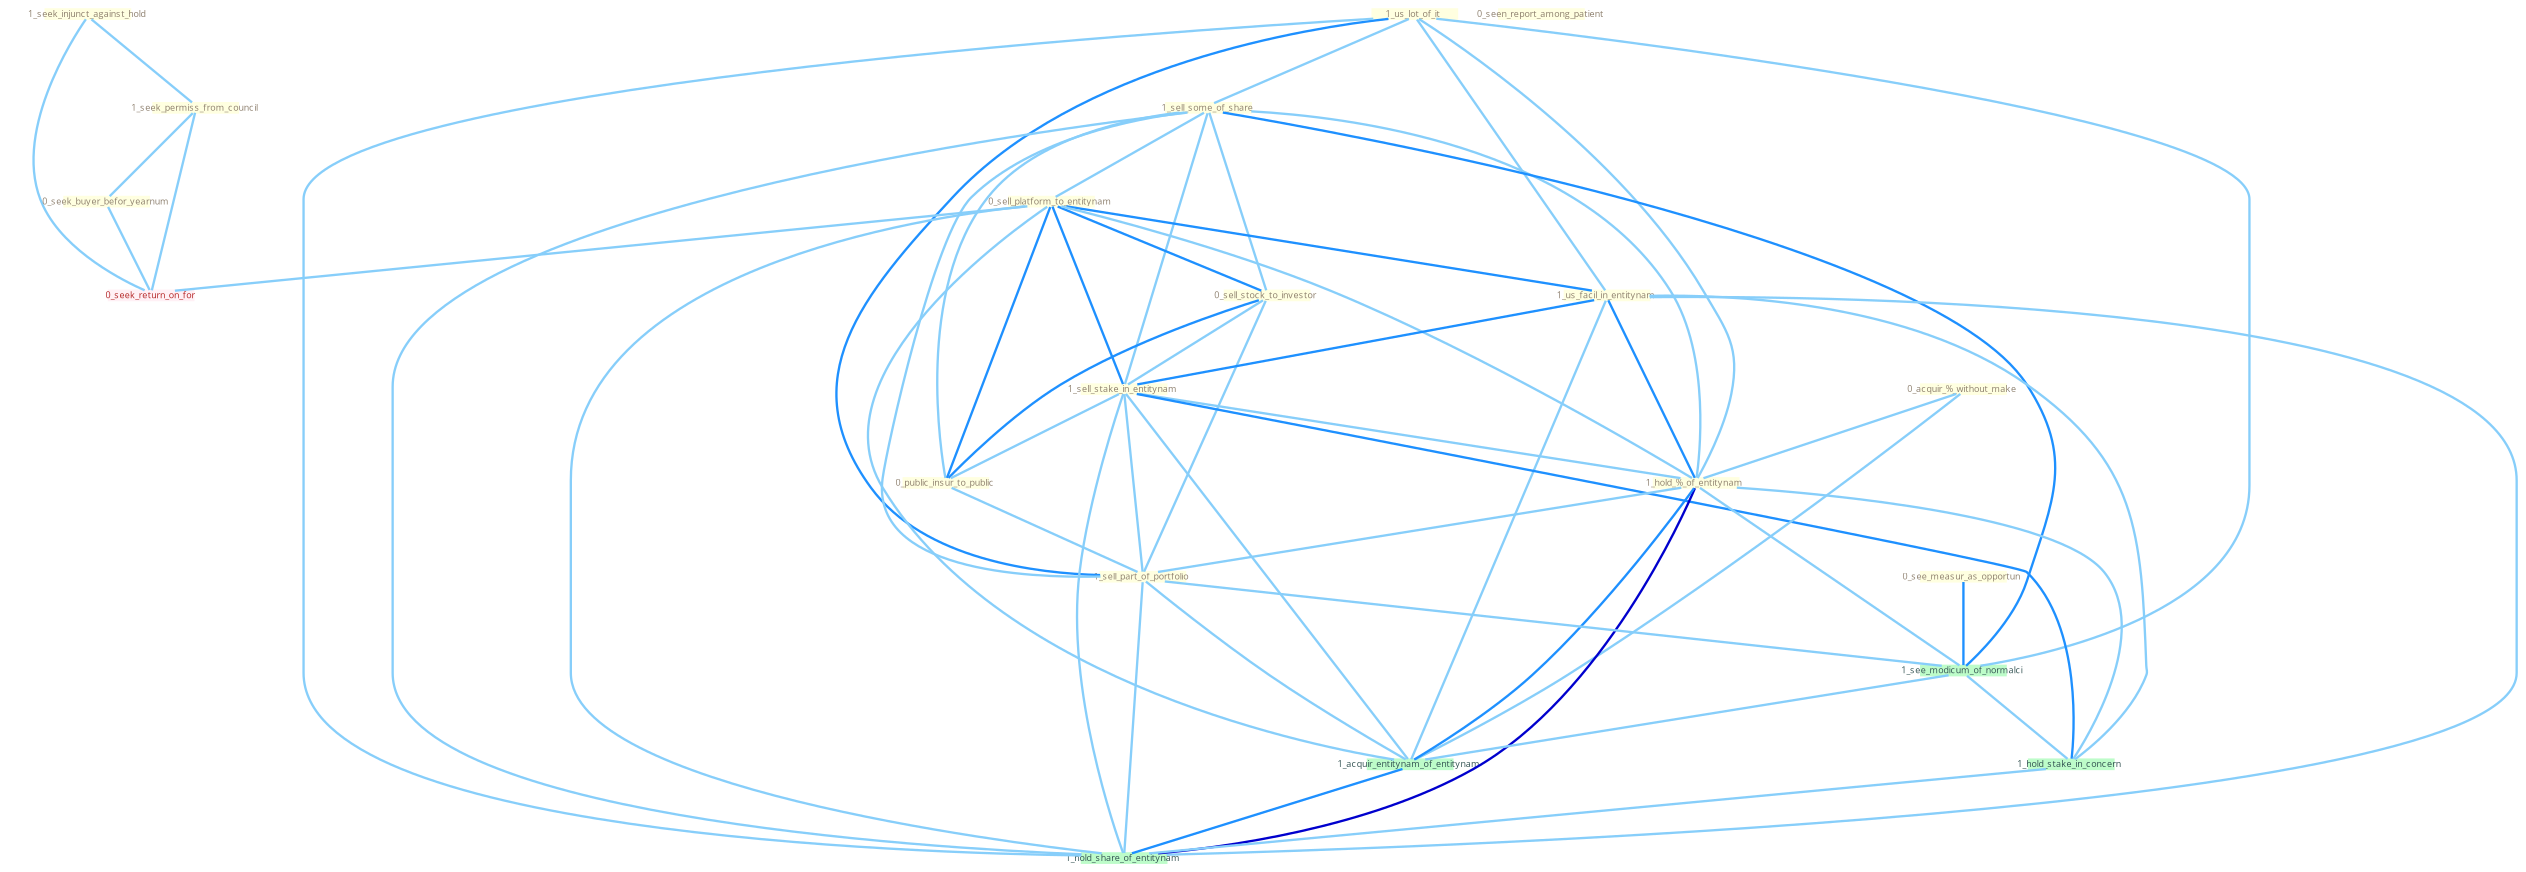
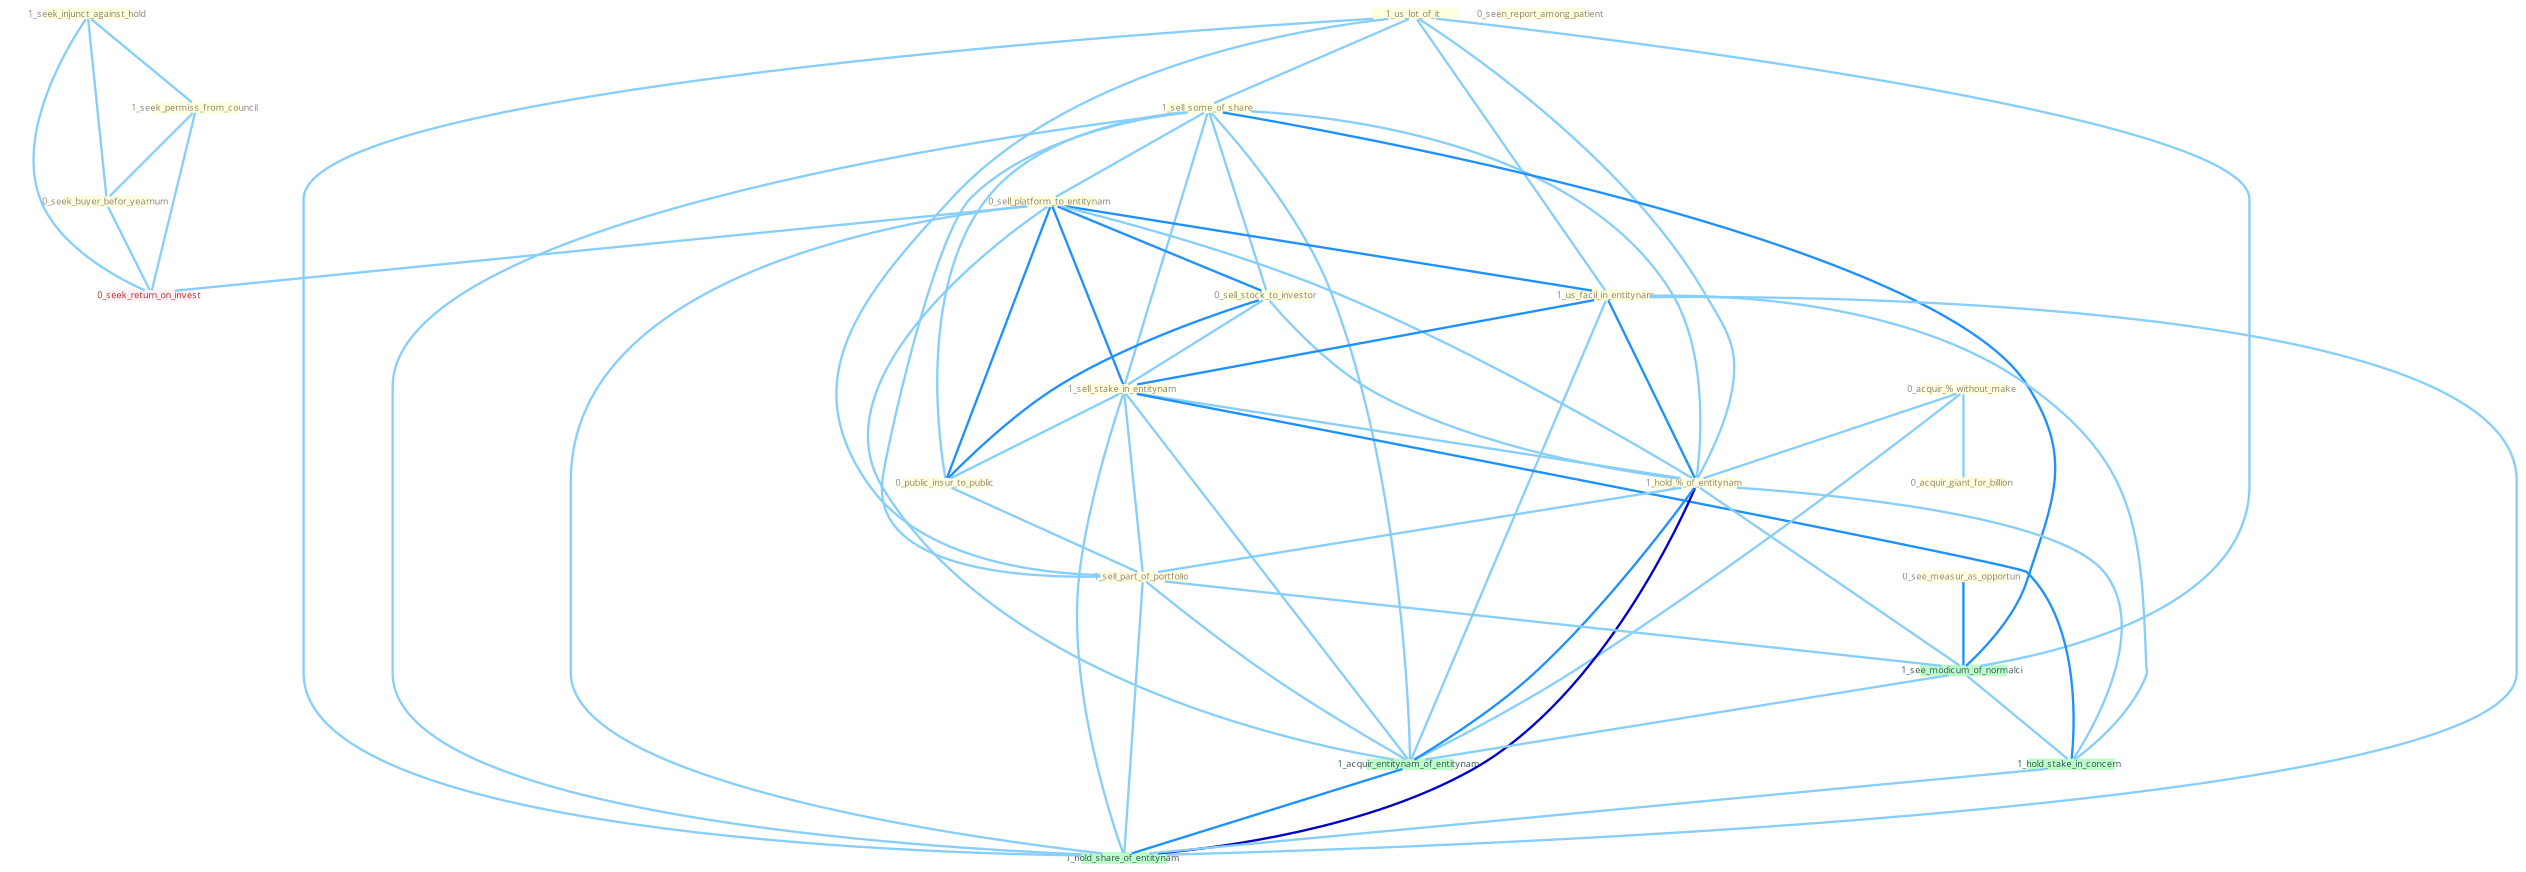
edge "1_seek_injunct_against_hold" -- "0_seek_buyer_befor_yearnum": added
edge "1_us_lot_of_it" -- "1_sell_part_of_portfolio": color #1e90ff -> #87cefa
node "0_seek_return_on_for": label "0_seek_return_on_for" -> "0_seek_return_on_invest"
edge "0_sell_stock_to_investor" -- "1_sell_part_of_portfolio": now "0_sell_stock_to_investor" -- "1_hold_%_of_entitynam"
edge "1_sell_some_of_share" -- "1_acquir_entitynam_of_entitynam": added
node "0_acquir_giant_for_billion": added
